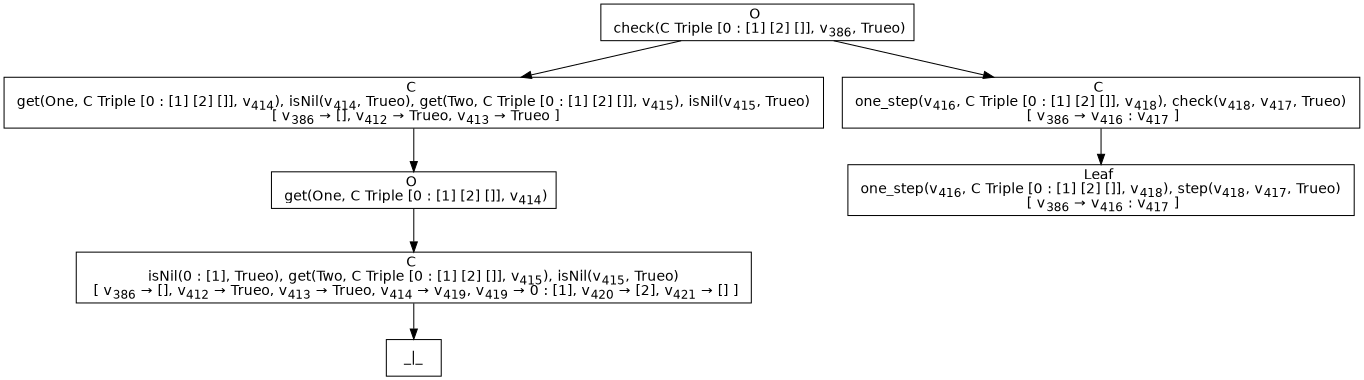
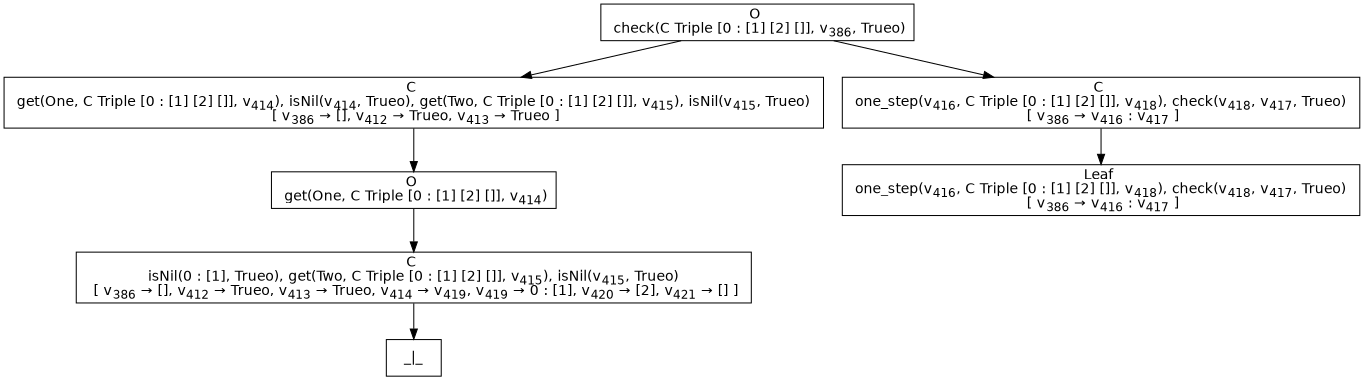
node "Leaf": text "), step(v" -> "), check(v"
